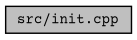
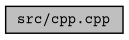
node "src/init.cpp": label "src/init.cpp" -> "src/cpp.cpp"
